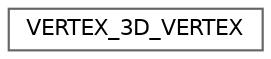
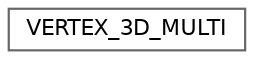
node "VERTEX_3D_VERTEX": label "VERTEX_3D_VERTEX" -> "VERTEX_3D_MULTI"
